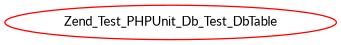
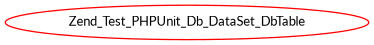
node "Zend_Test_PHPUnit_Db_Test_DbTable": label "Zend_Test_PHPUnit_Db_Test_DbTable" -> "Zend_Test_PHPUnit_Db_DataSet_DbTable"
